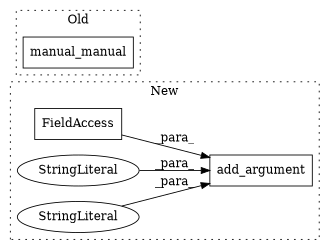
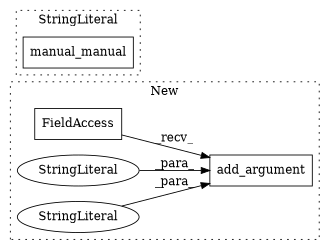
cluster "Old": label "Old" -> "StringLiteral"
edge "FieldAccess" -> "add_argument": label "_para_" -> "_recv_"
